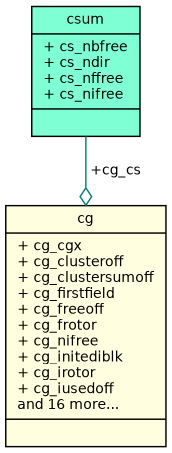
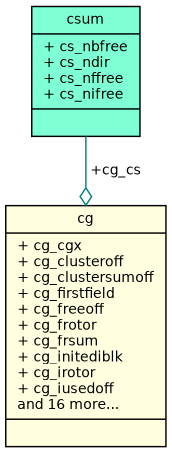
node "cg": text "+ cg_nifree" -> "+ cg_frsum"
